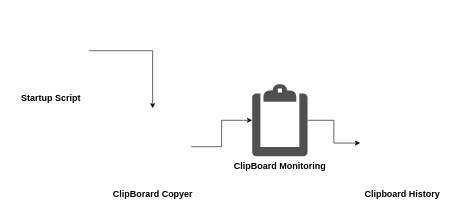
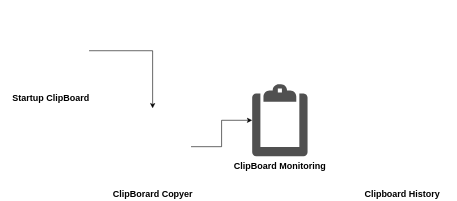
node "Startup Script": label "Startup Script" -> "Startup ClipBoard"
edge "ClipBoard Monitoring" -> "Clipboard History": removed
